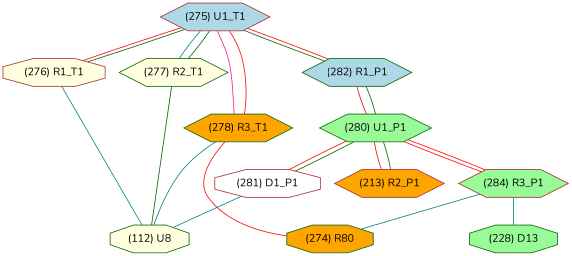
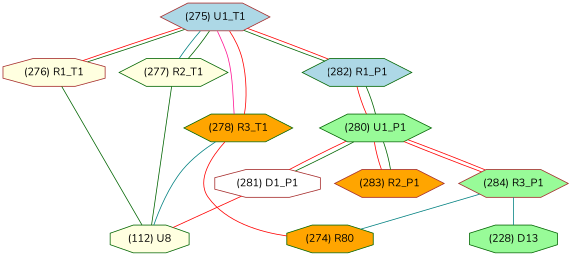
edge "(276) R1_T1" -- "(112) U8": color teal -> darkgreen
node "(213) R2_P1": label "(213) R2_P1" -> "(283) R2_P1"
edge "(281) D1_P1" -- "(112) U8": color teal -> red
